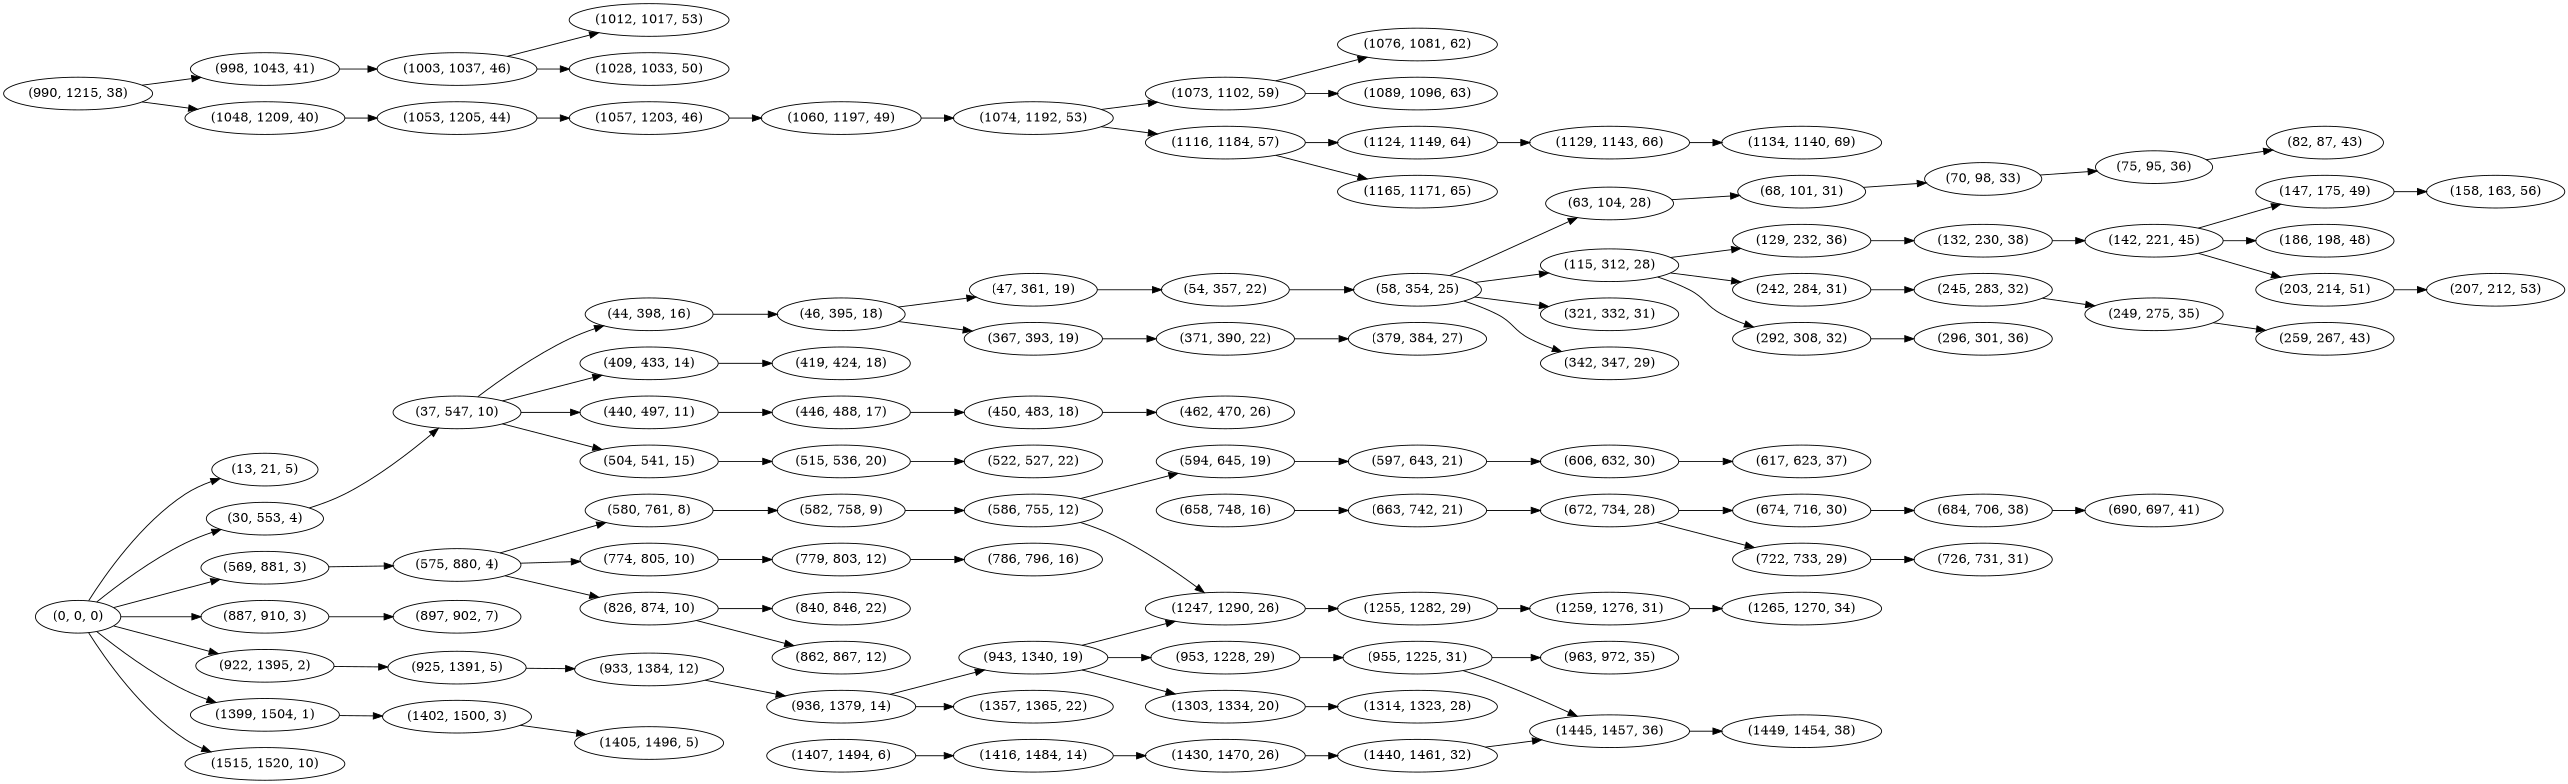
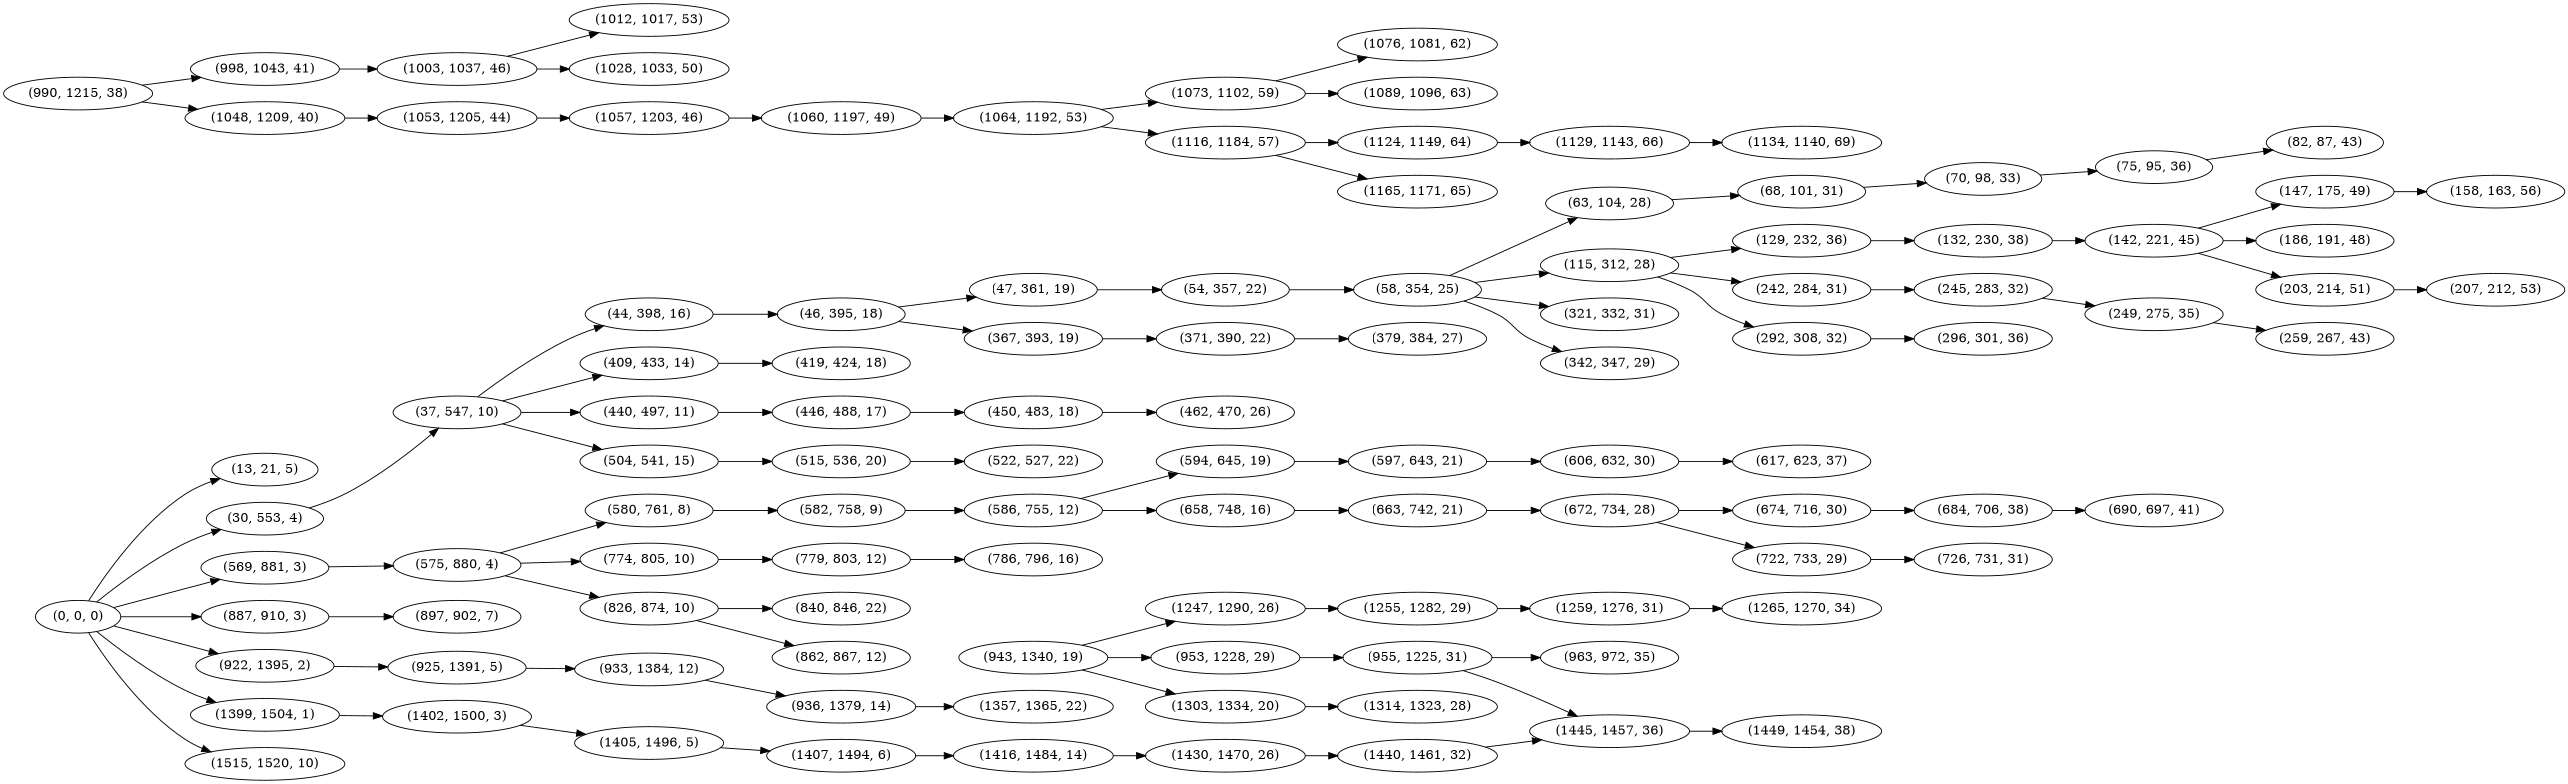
node "(1074, 1192, 53)": label "(1074, 1192, 53)" -> "(1064, 1192, 53)"
node "(186, 198, 48)": label "(186, 198, 48)" -> "(186, 191, 48)"
edge "(586, 755, 12)" -> "(1247, 1290, 26)": now "(586, 755, 12)" -> "(658, 748, 16)"
edge "(936, 1379, 14)" -> "(943, 1340, 19)": removed
edge "(1405, 1496, 5)" -> "(1407, 1494, 6)": added
